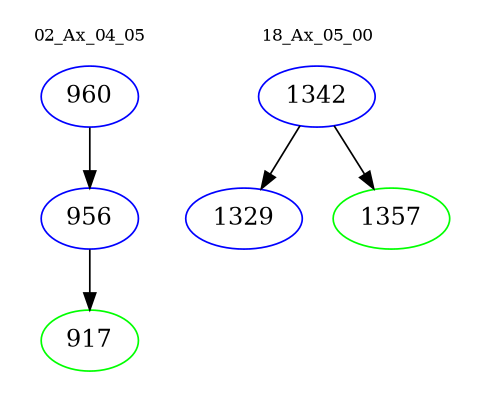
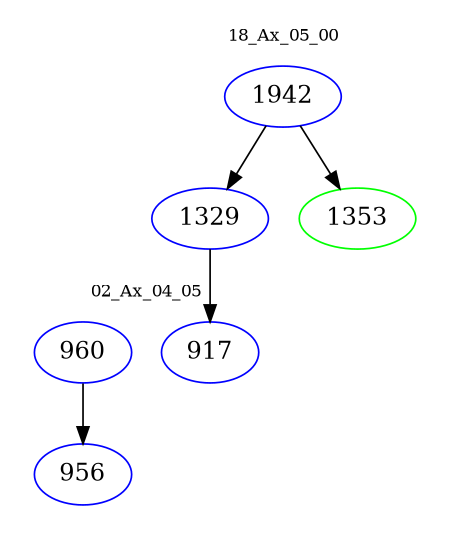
node "1342": label "1342" -> "1942"
node "1357": label "1357" -> "1353"
edge "956" -> "917": now "1329" -> "917"
node "917": color green -> blue
